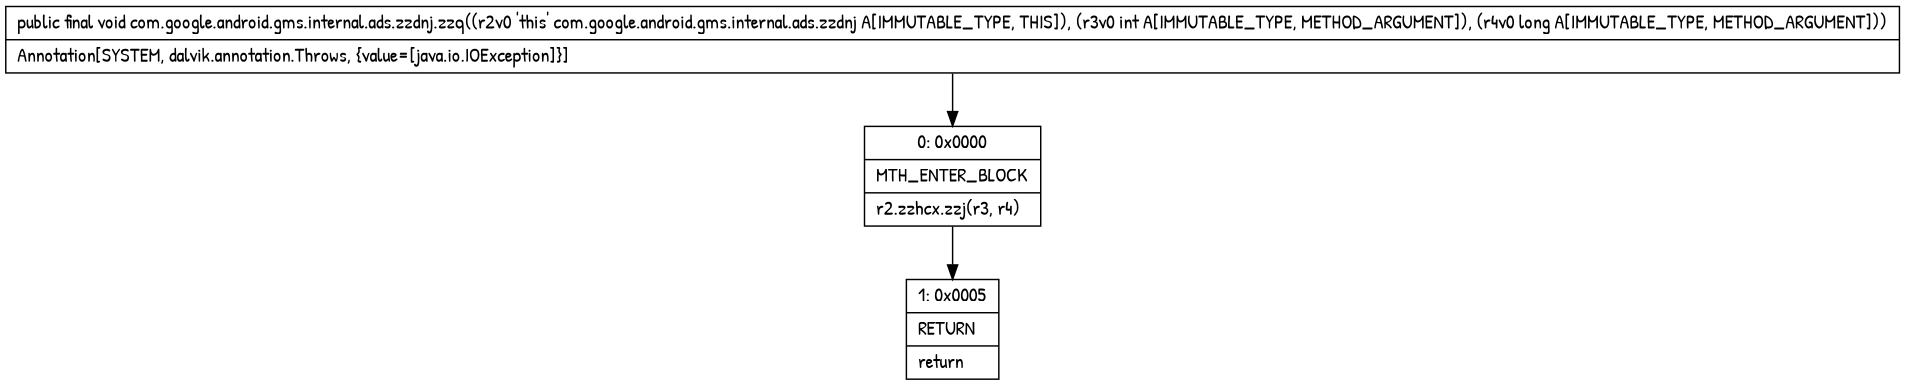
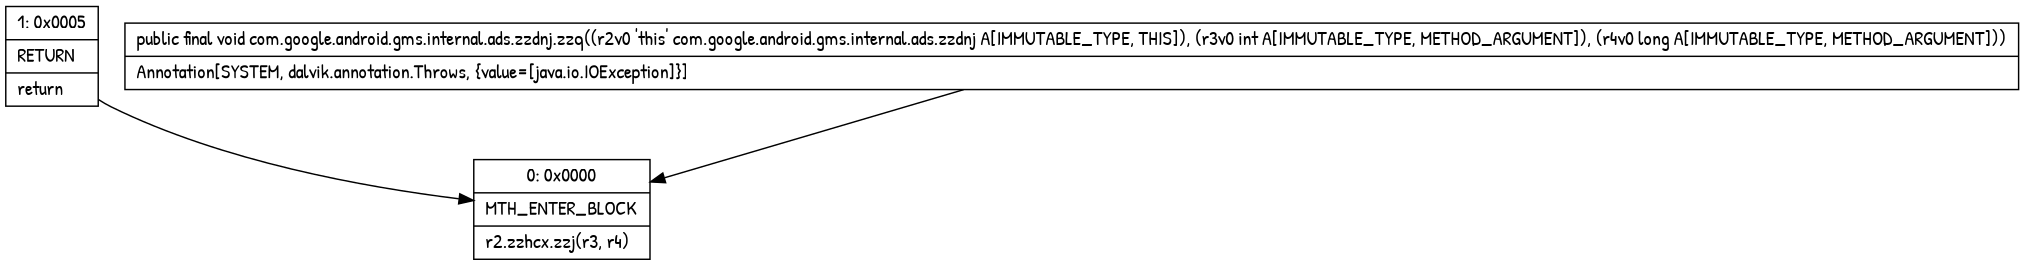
edge "0: 0x0000" -> "1: 0x0005": reversed
